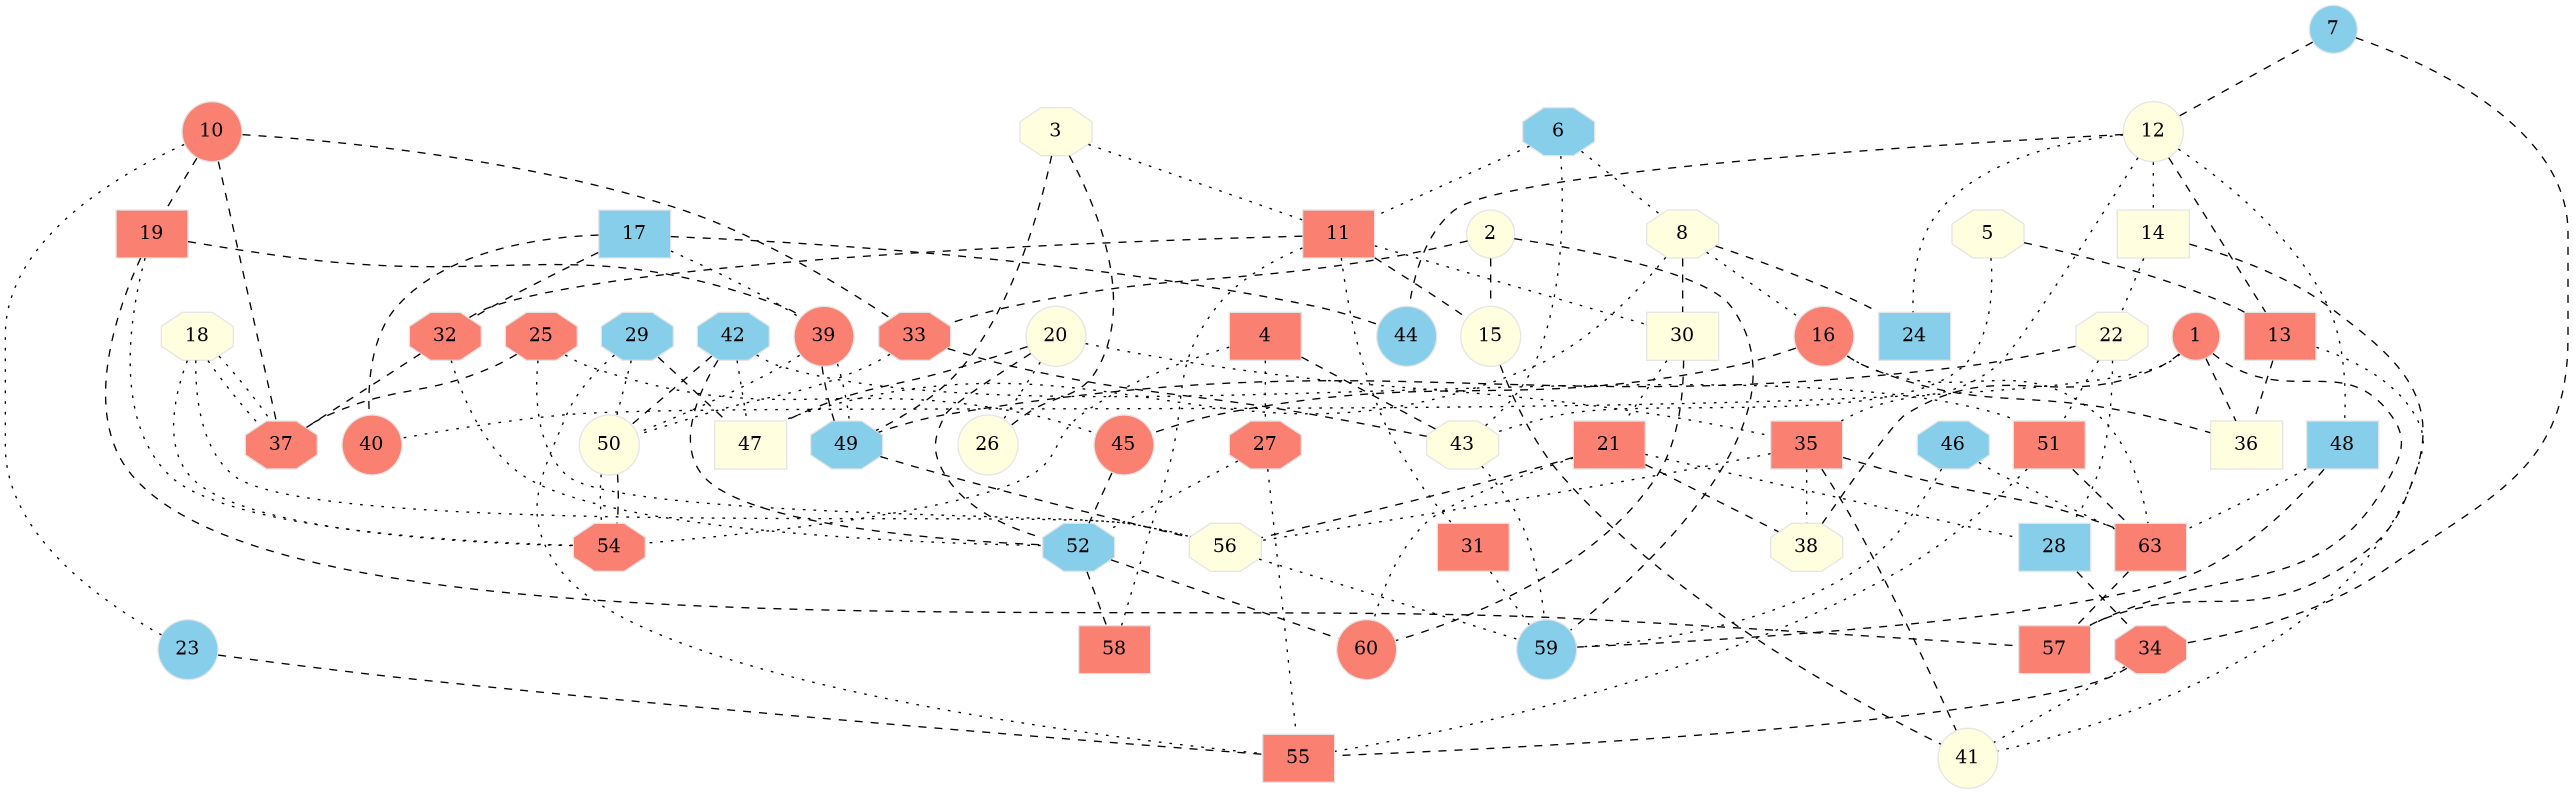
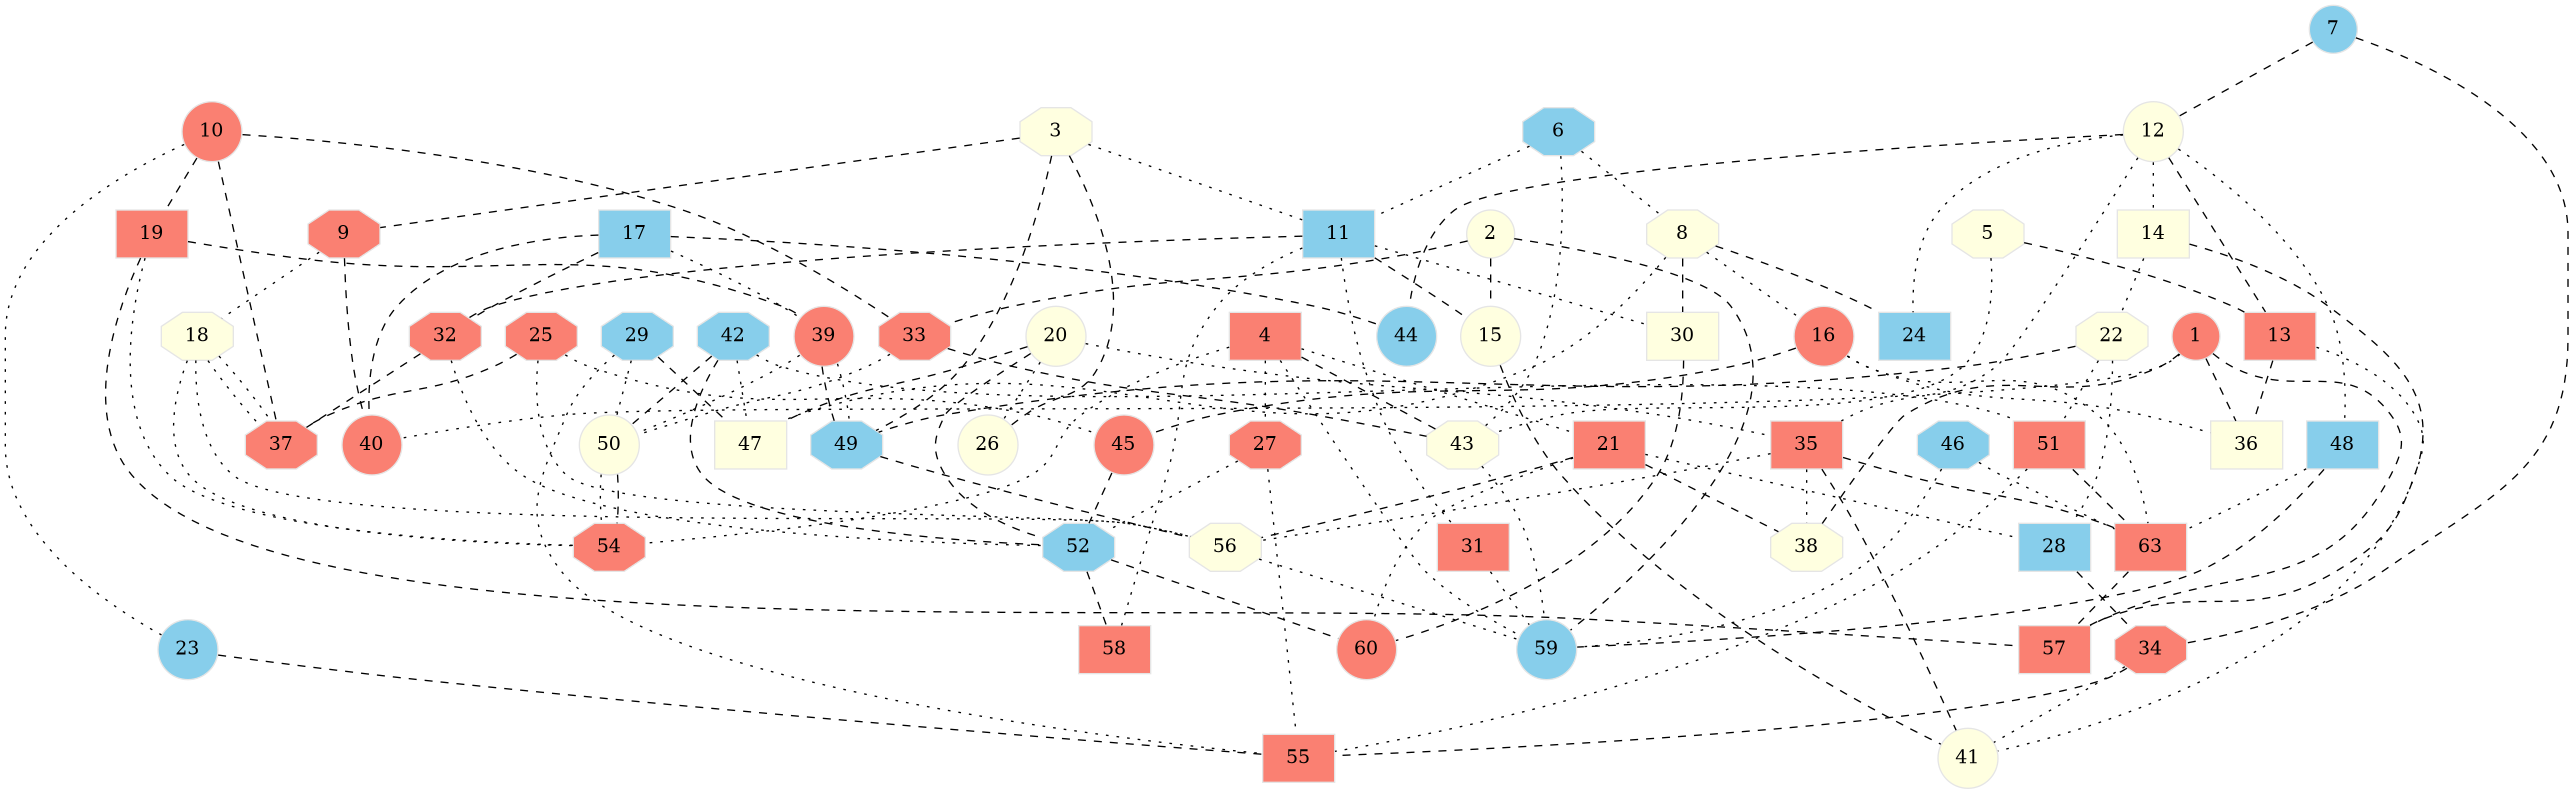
node "9": added
node "11": fillcolor salmon -> skyblue
edge "30" -- "21": now "4" -- "21"
edge "16" -- "36": style dashed -> dotted
edge "4" -- "59": added
